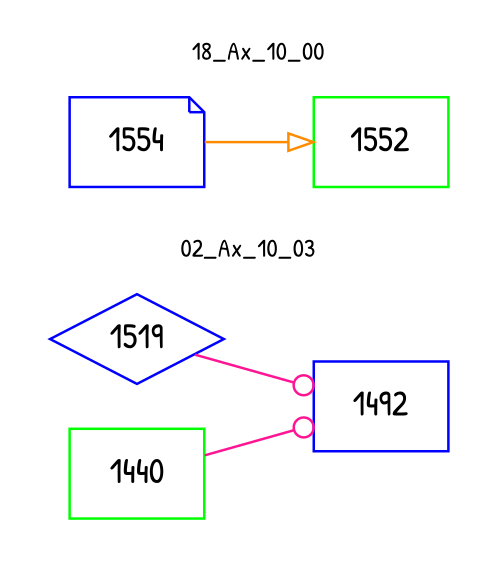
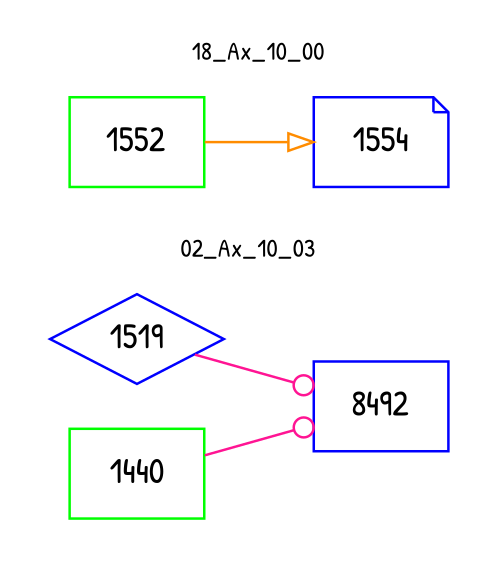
edge "1554" -> "1552": reversed
node "1492": label "1492" -> "8492"
